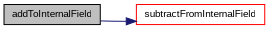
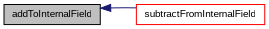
edge "addToInternalField" -> "subtractFromInternalField": reversed
